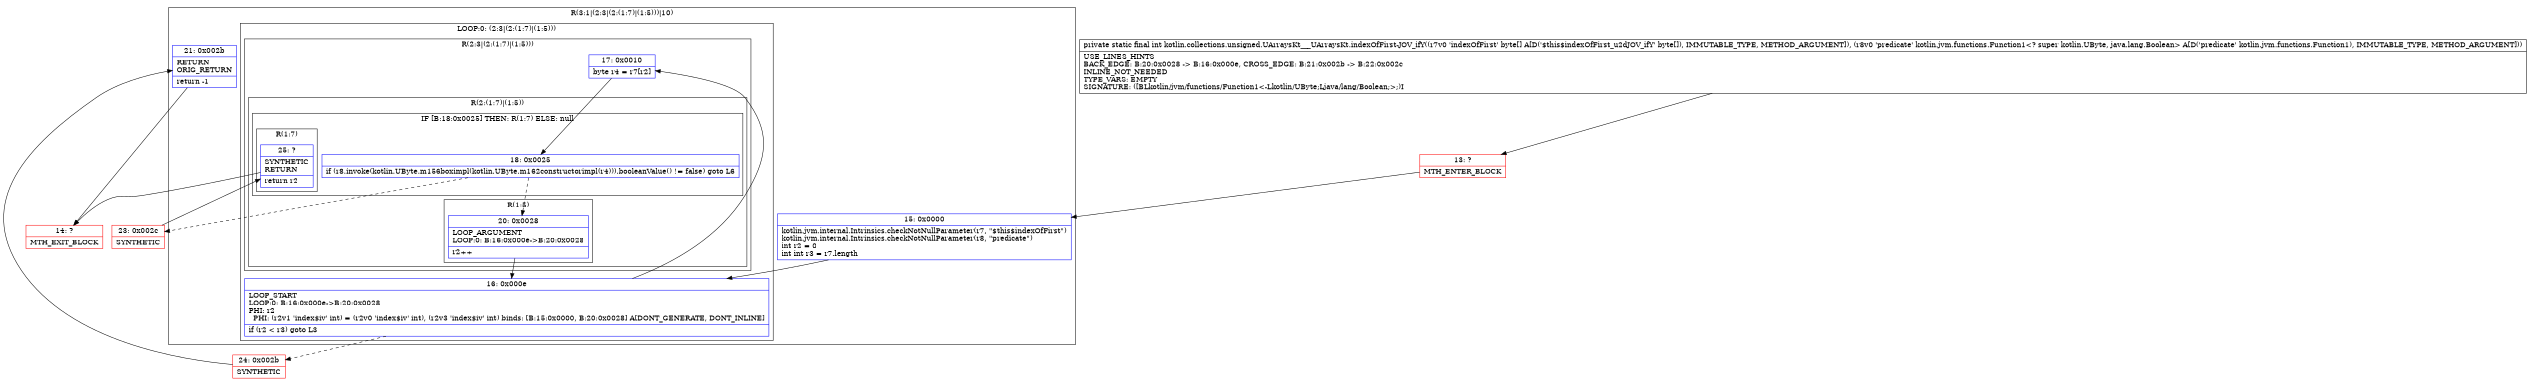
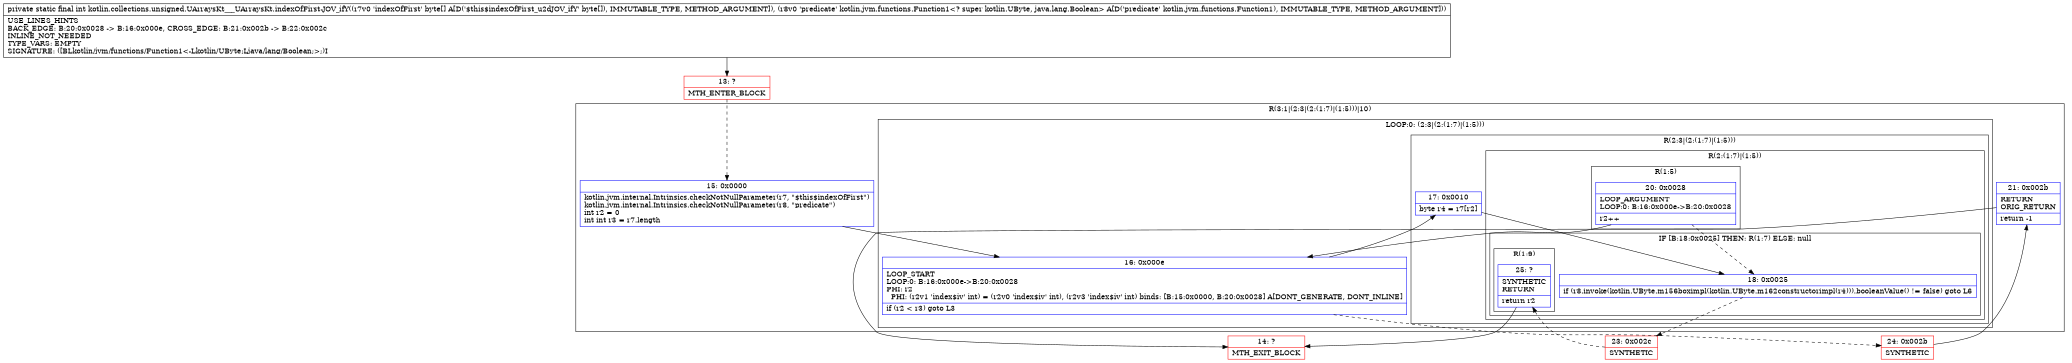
cluster "R(1:7)": label "R(1:7)" -> "R(1:9)"
edge "18: 0x0025" -> "20: 0x0028": reversed
edge "13: ?" -> "15: 0x0000": style solid -> dashed
edge "23: 0x002c" -> "25: ?": style solid -> dashed
